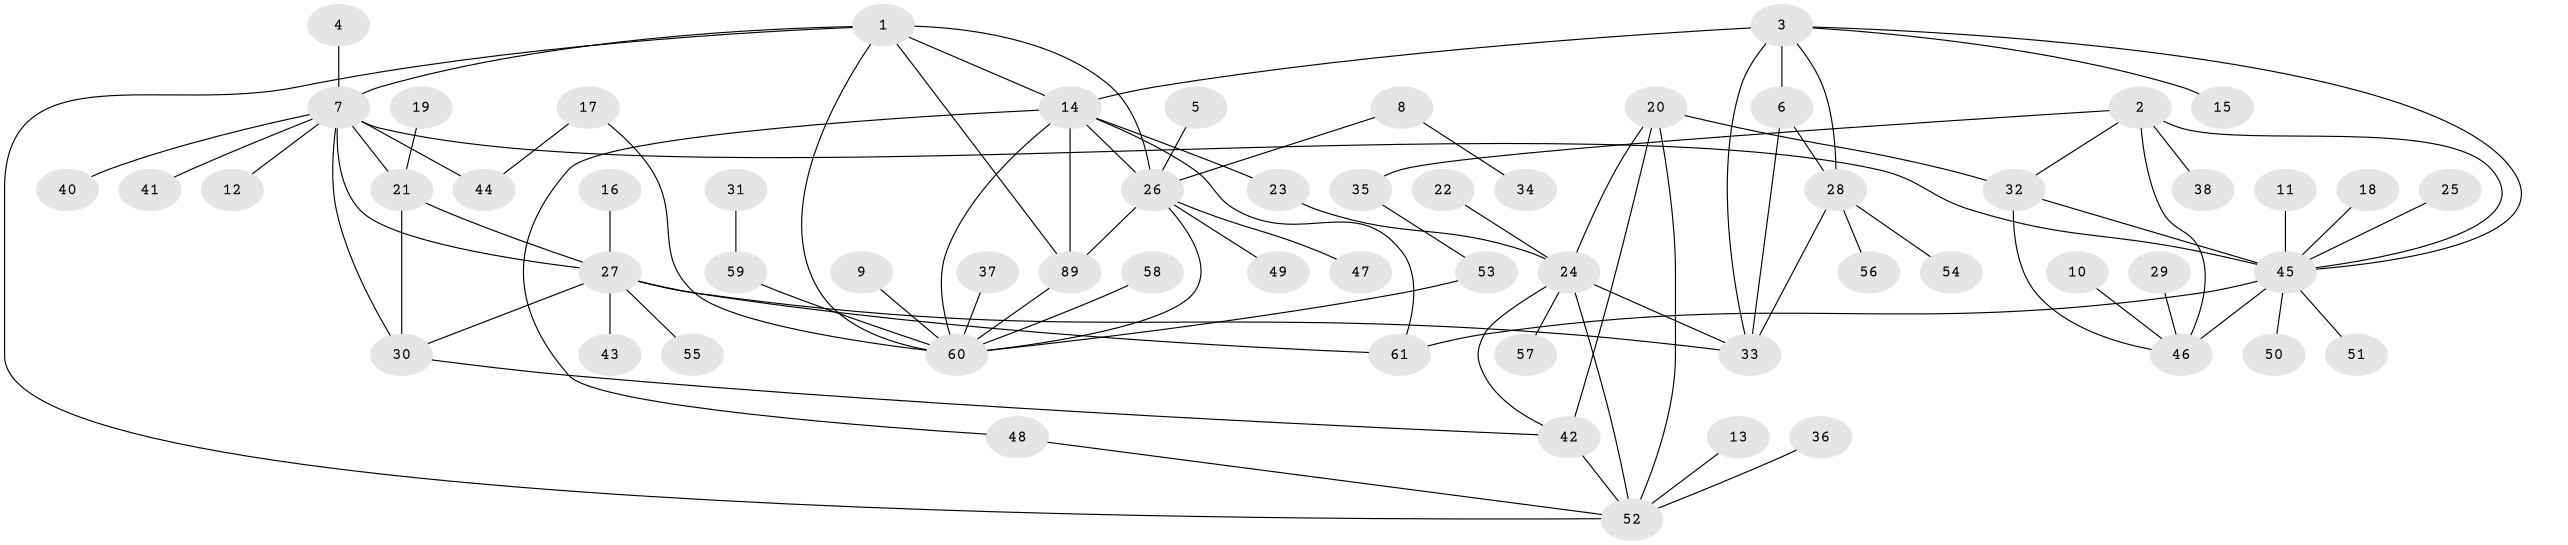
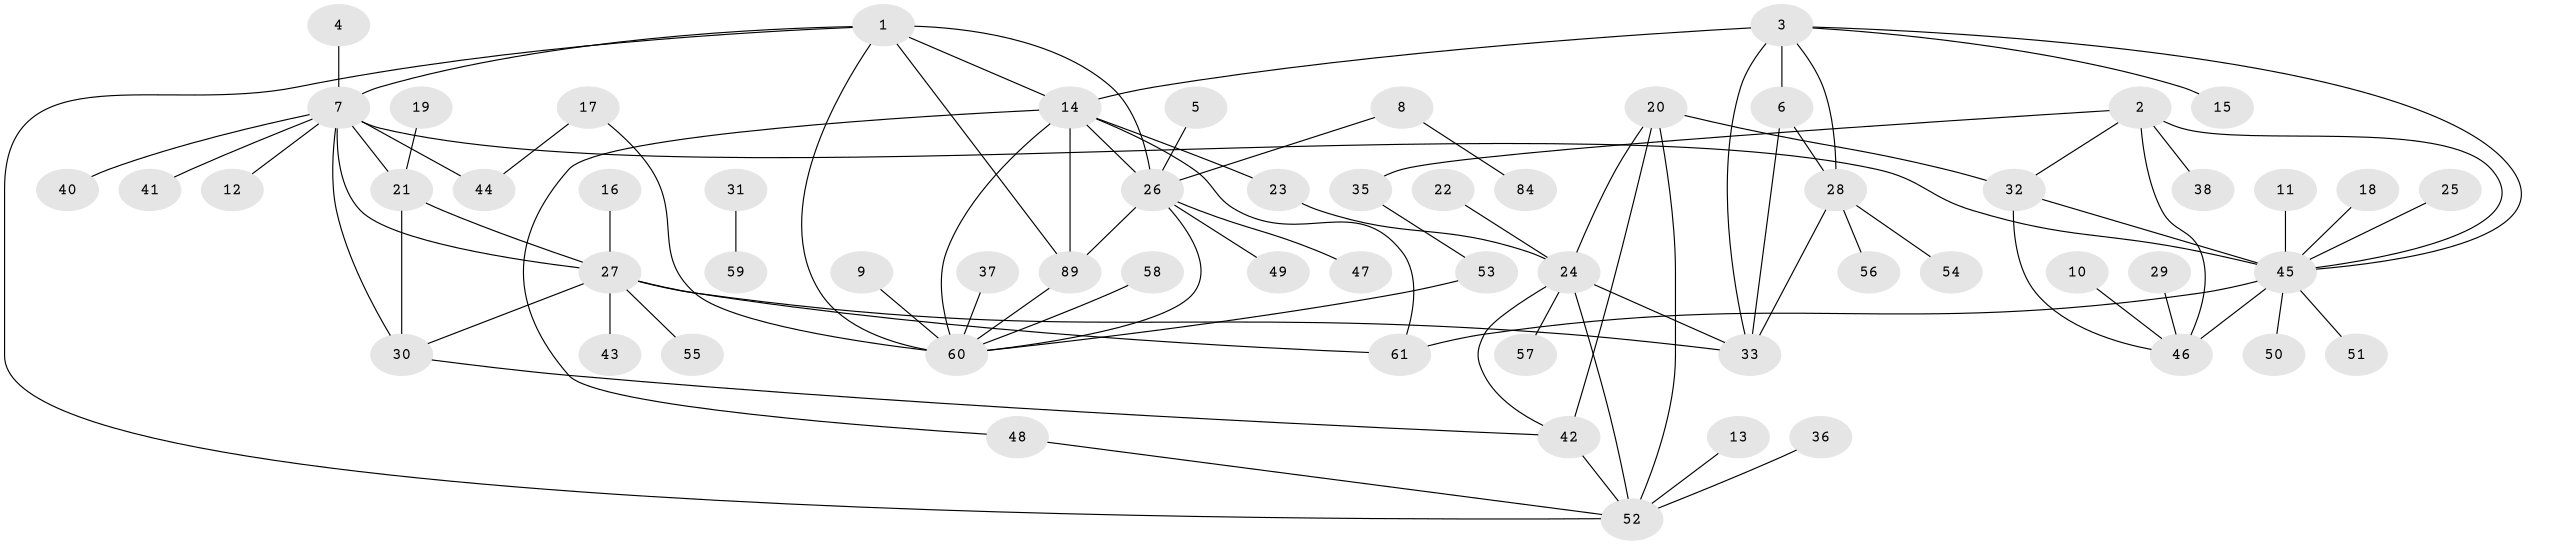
node "34": label "34" -> "84"
edge "59" -- "60": removed
